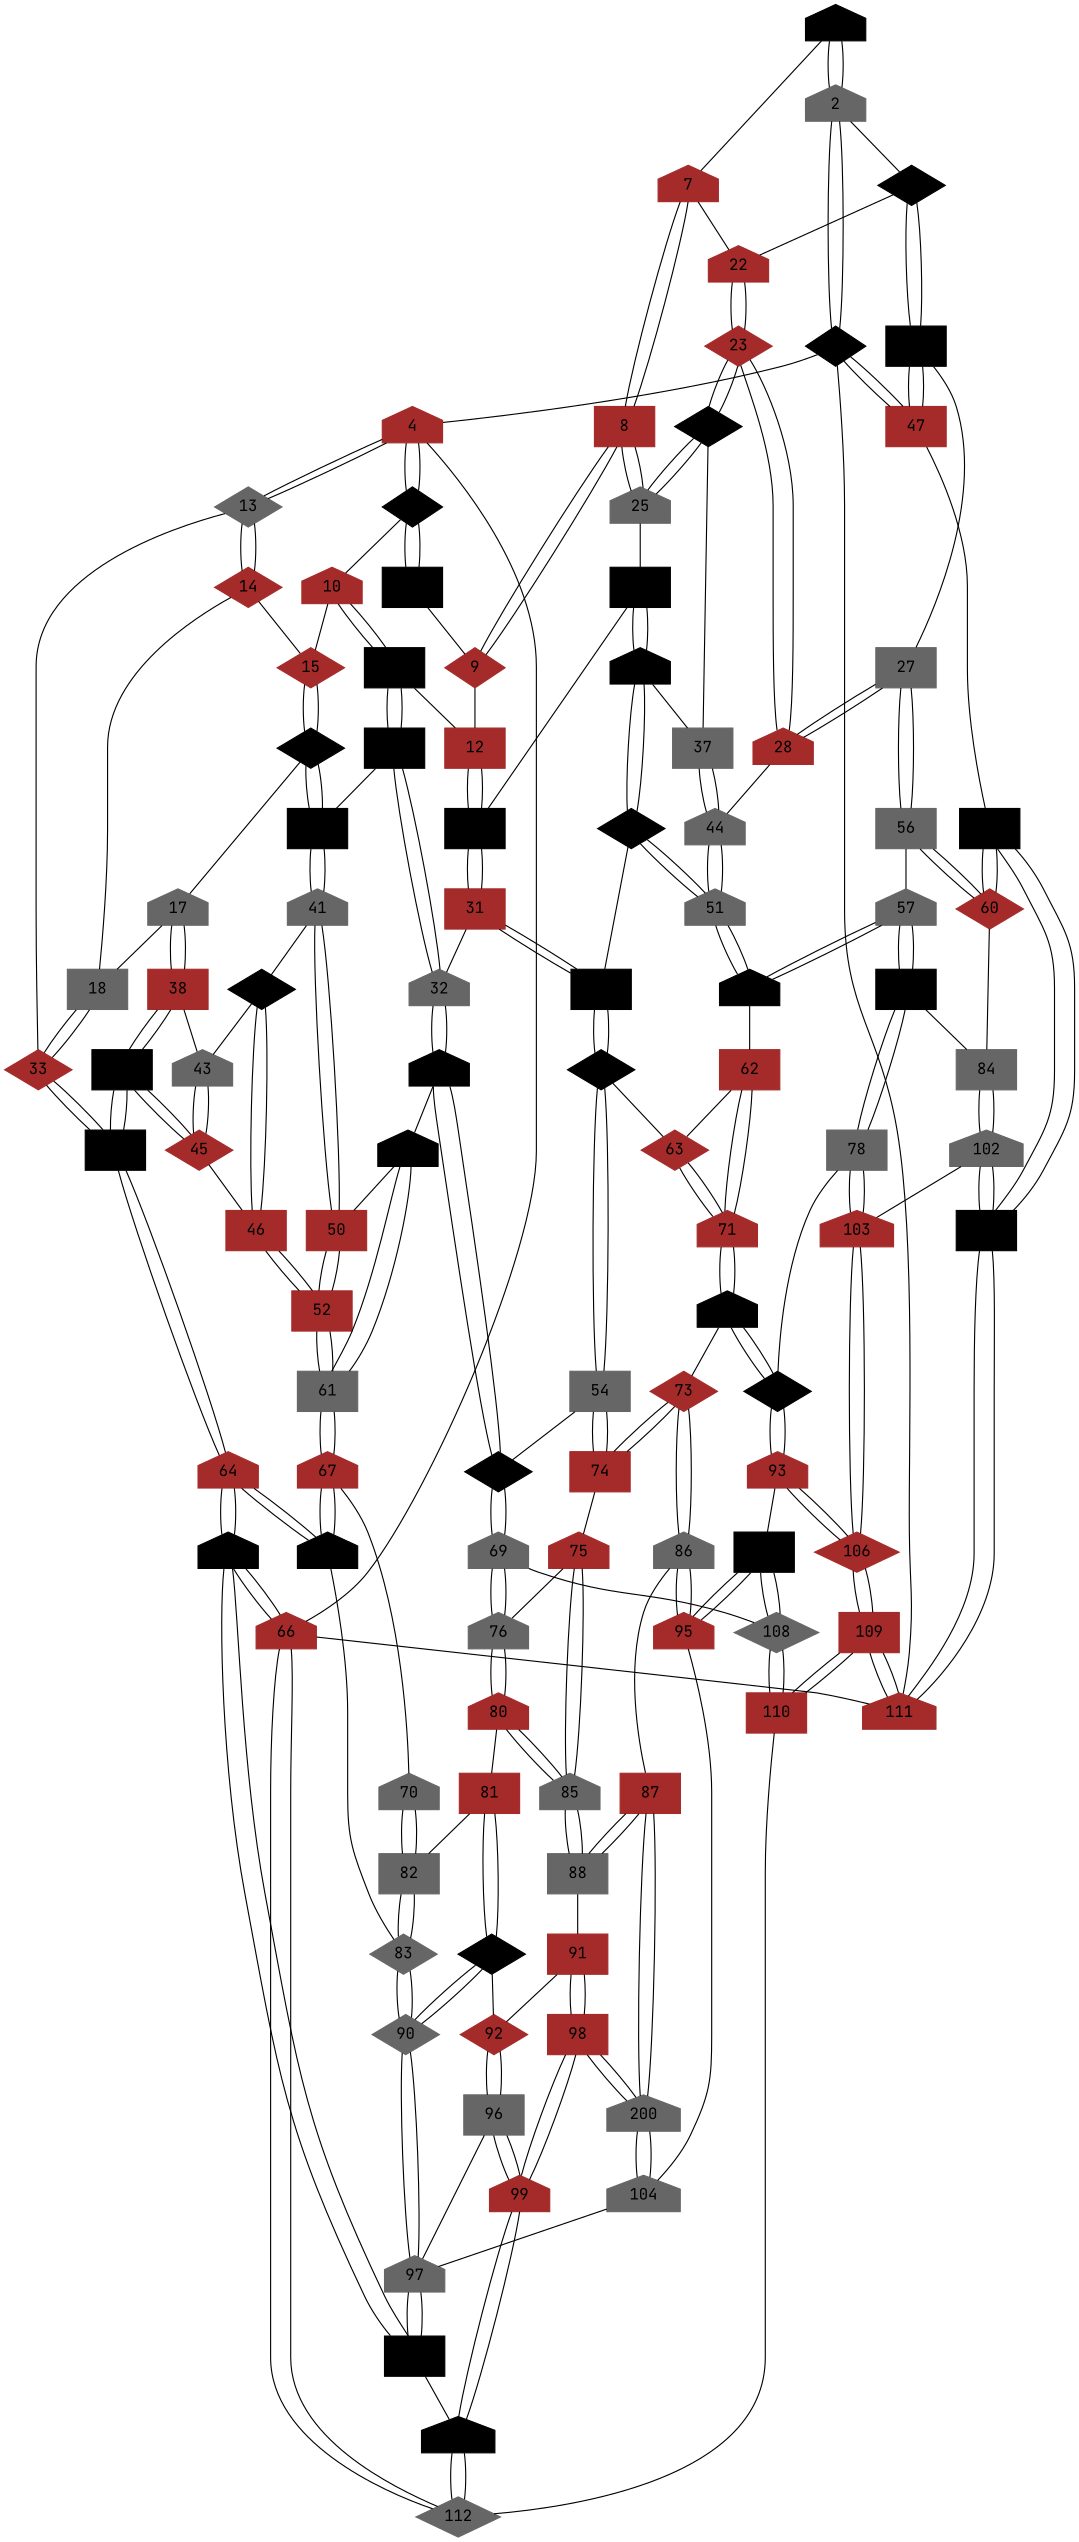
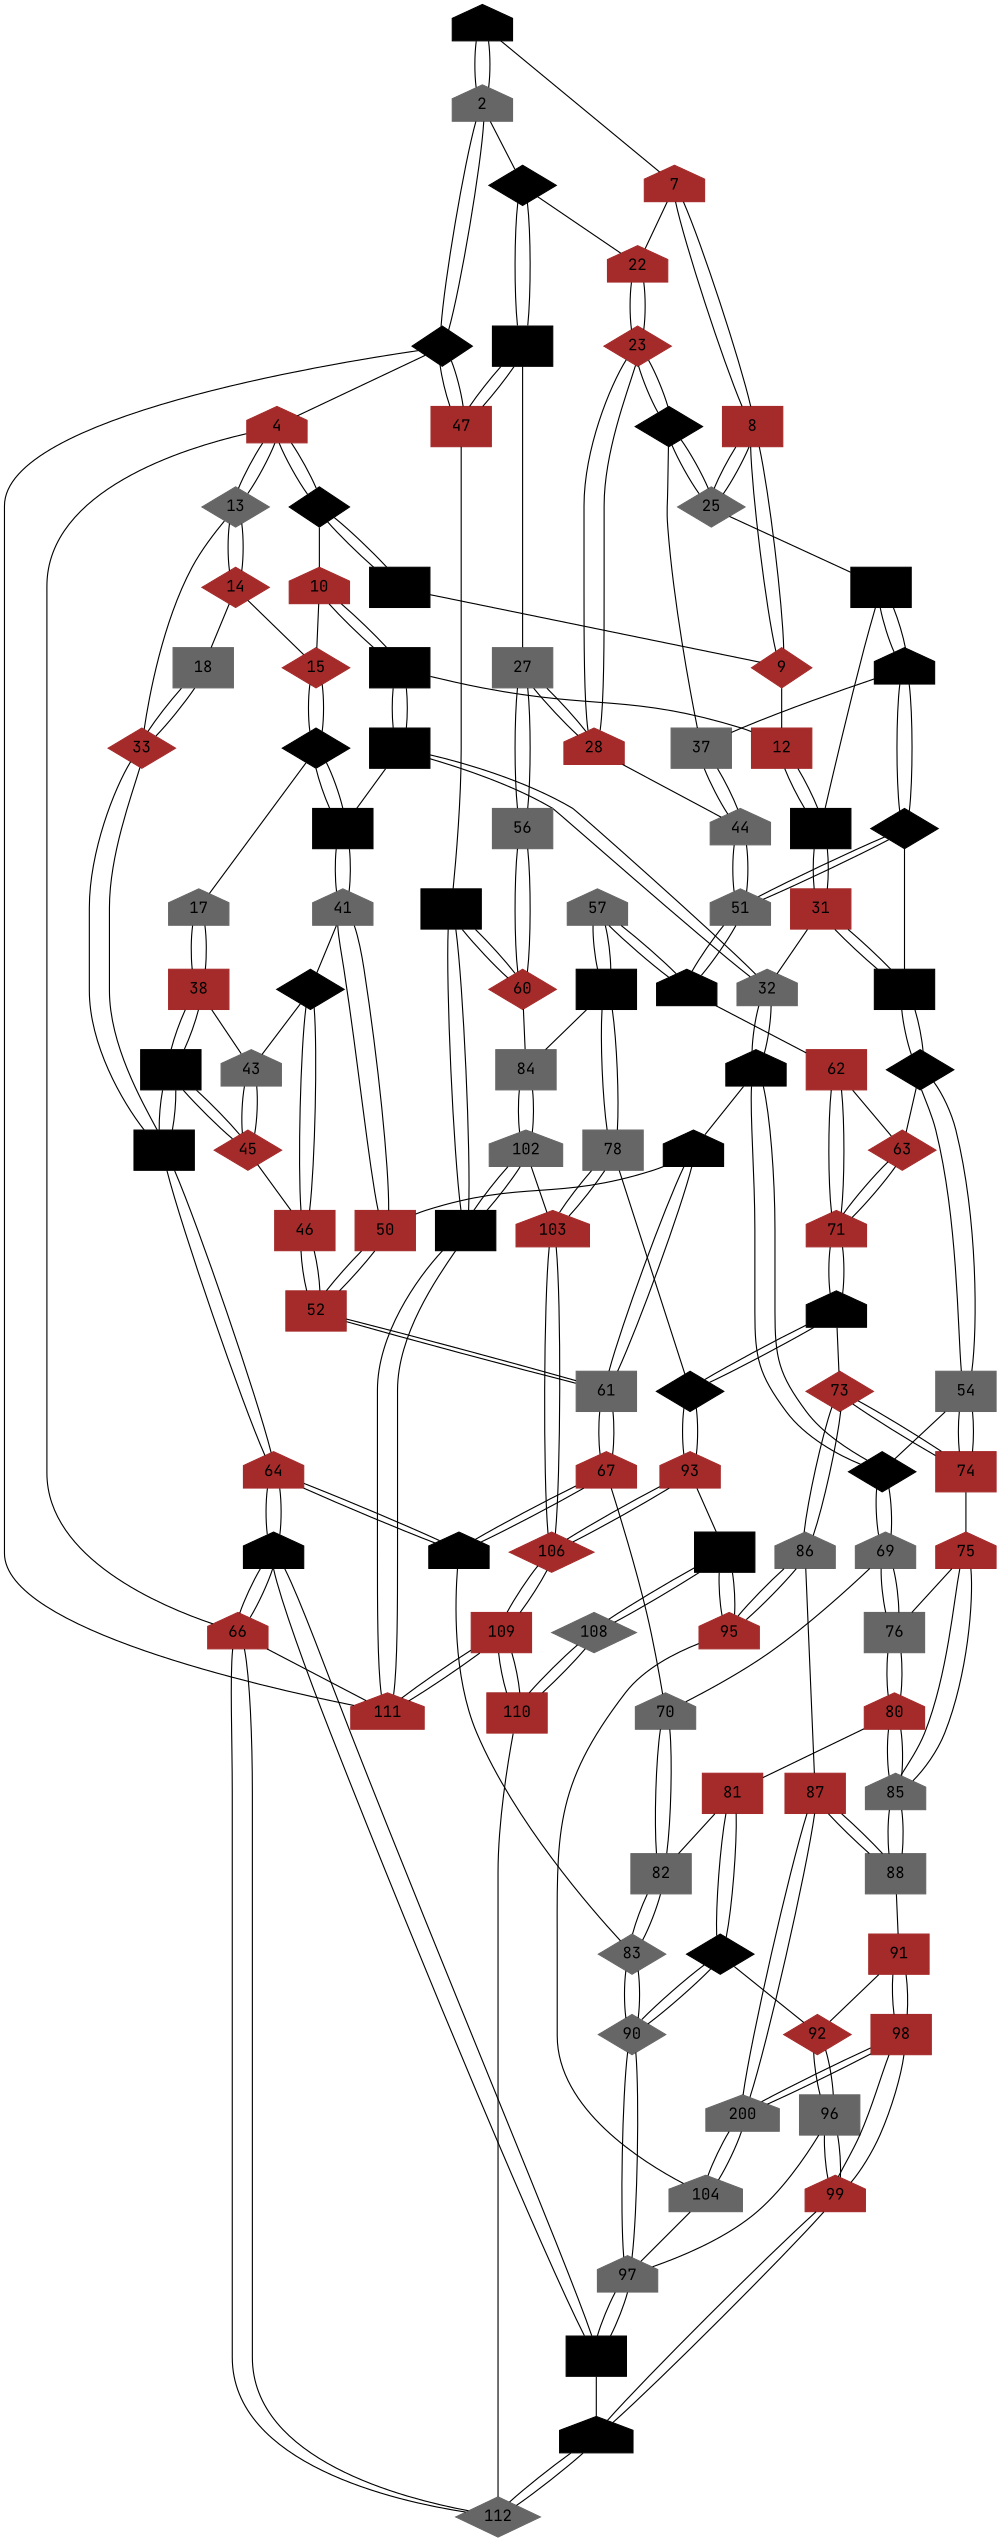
node "25": shape house -> diamond
edge "56" -- "57": removed
edge "17" -- "18": removed
edge "69" -- "108": now "69" -- "70"
node "76": shape house -> box
